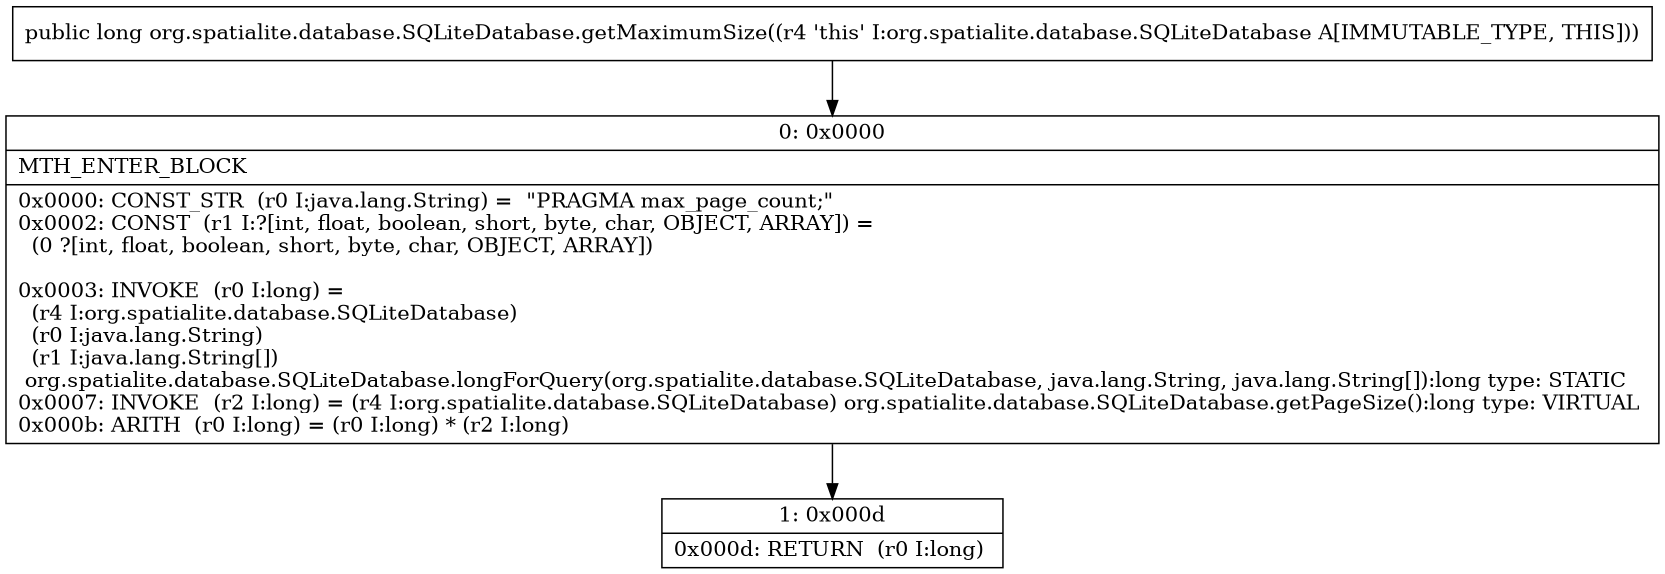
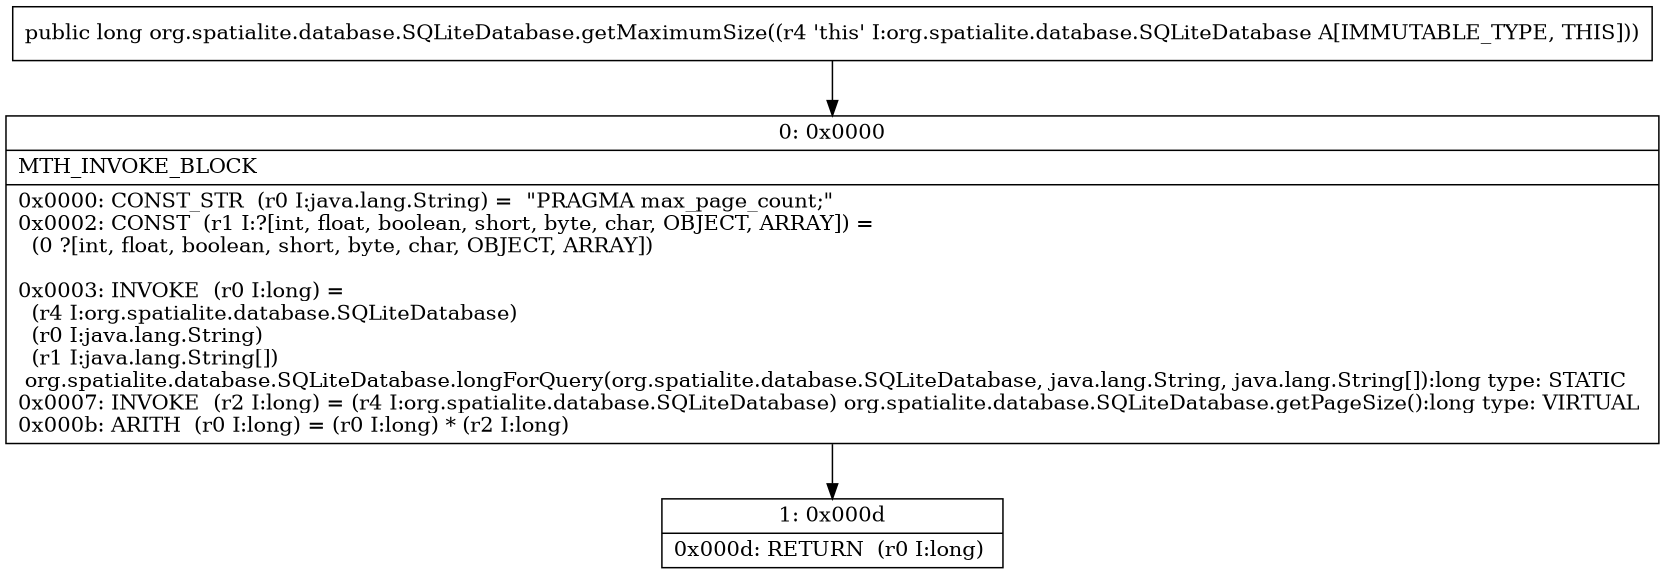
node "0: 0x0000": text "MTH_ENTER_BLOCK" -> "MTH_INVOKE_BLOCK"
